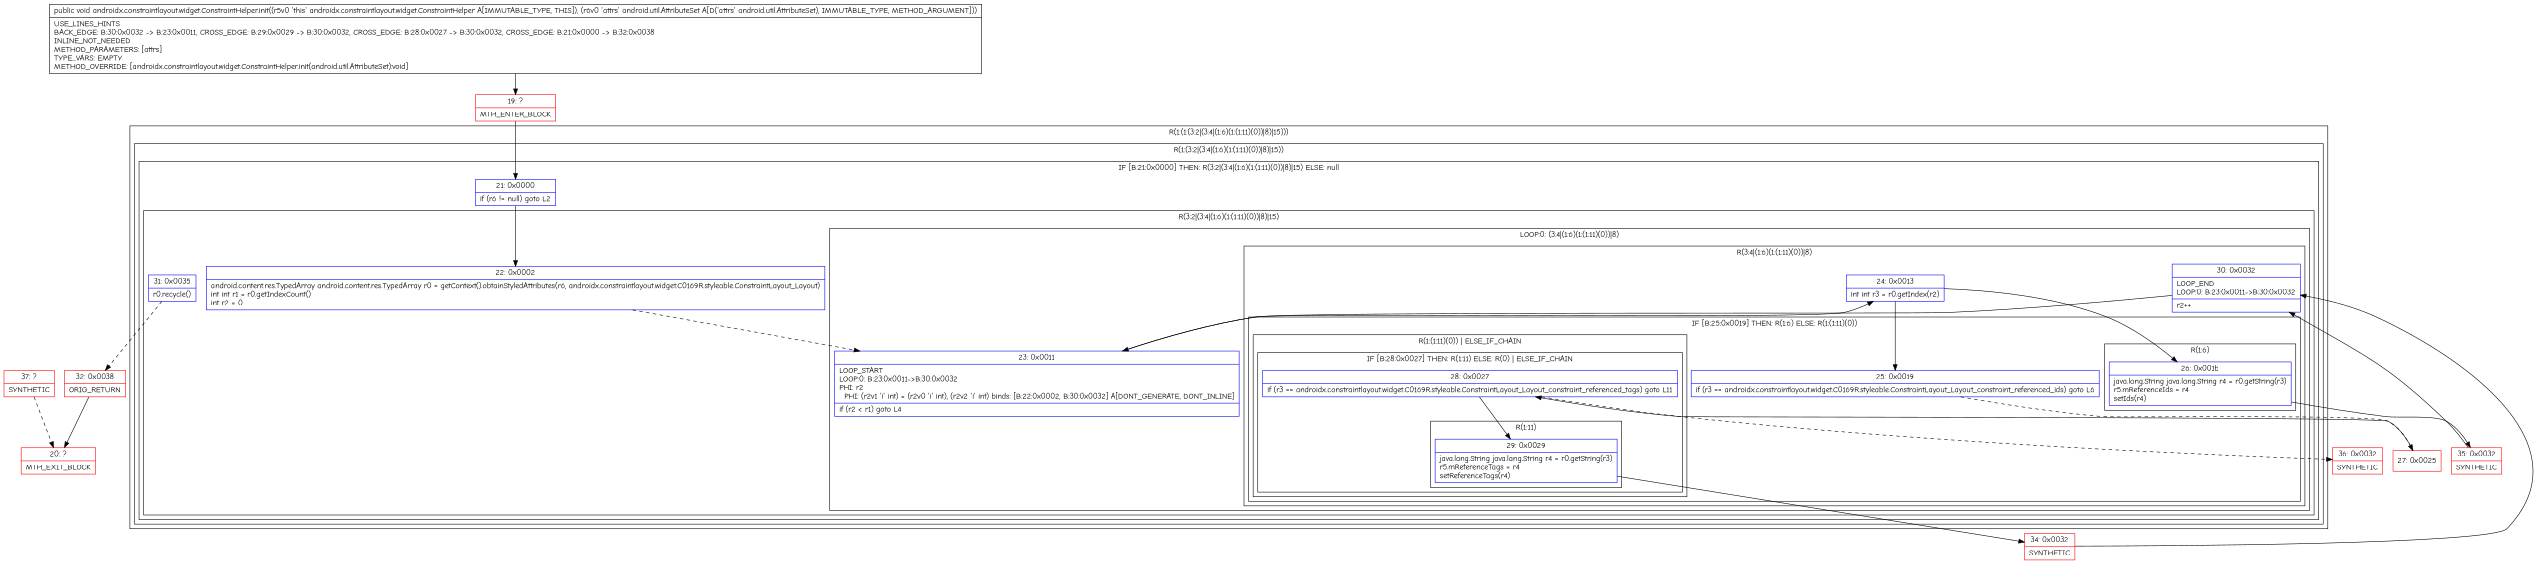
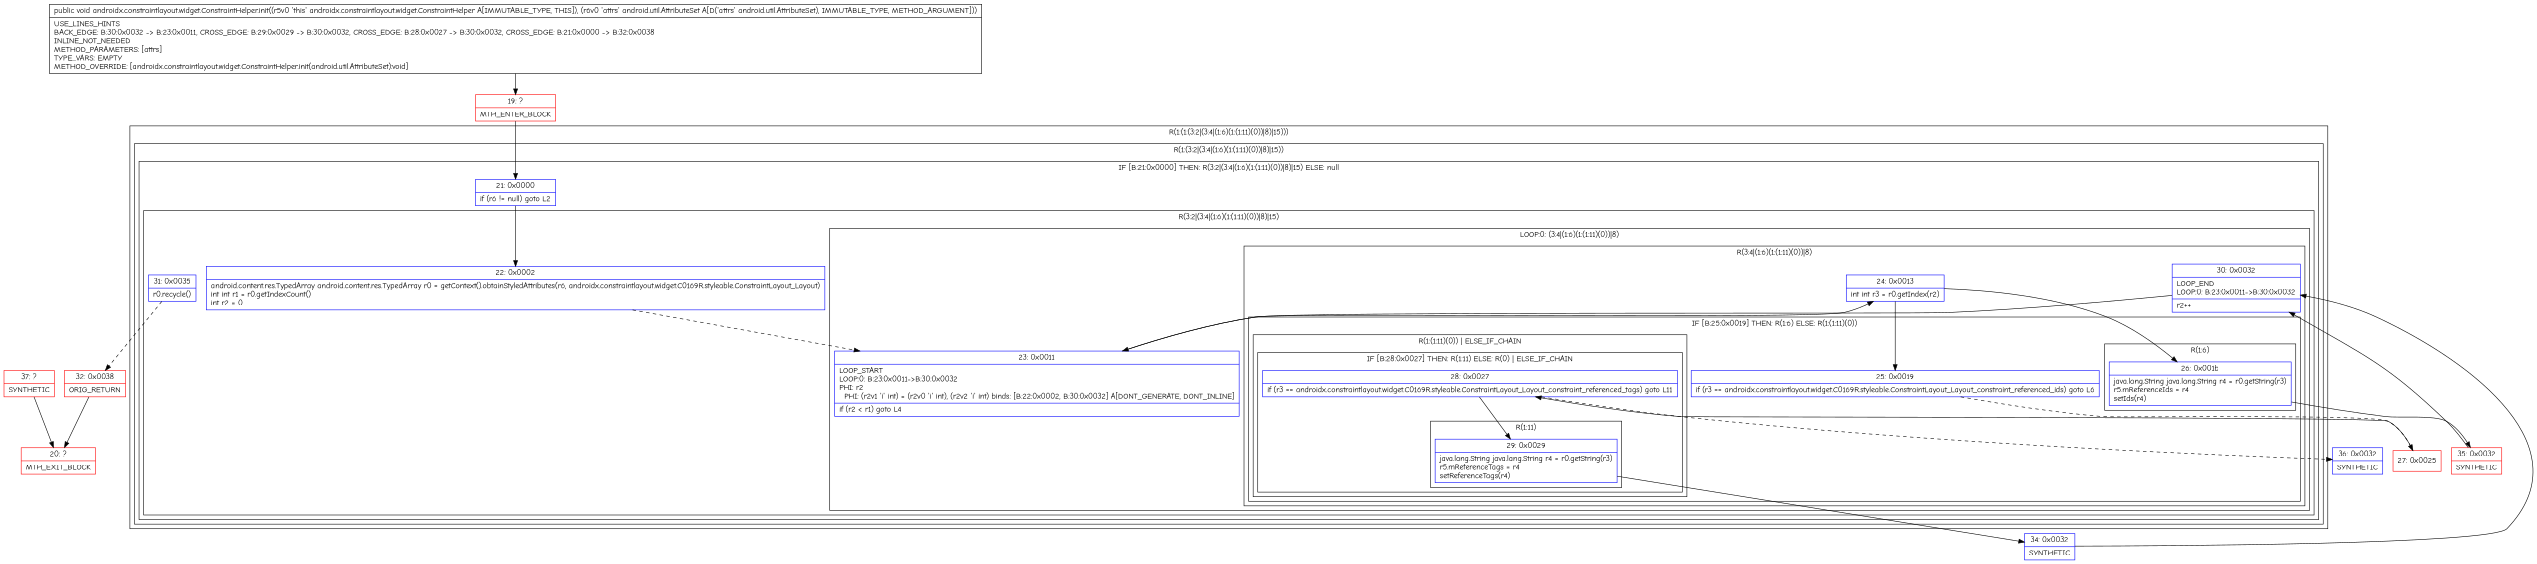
edge "37: ?" -> "20: ?": style dashed -> solid
node "36: 0x0032": color red -> blue
node "34: 0x0032": color red -> blue
